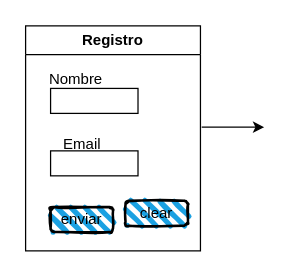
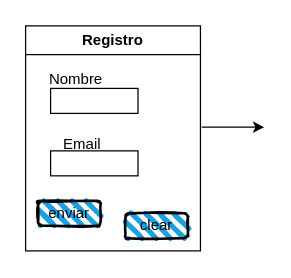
node "clear": moved (157, 213) -> (157, 226)
node "enviar": moved (82, 219) -> (69, 213)
